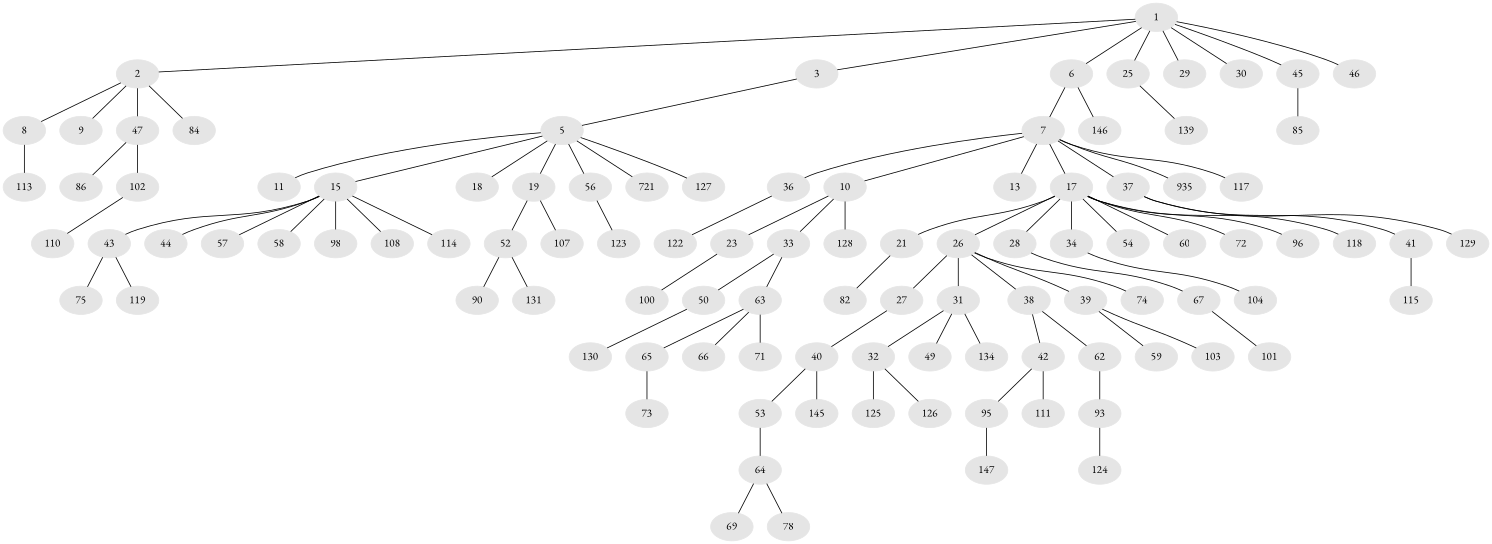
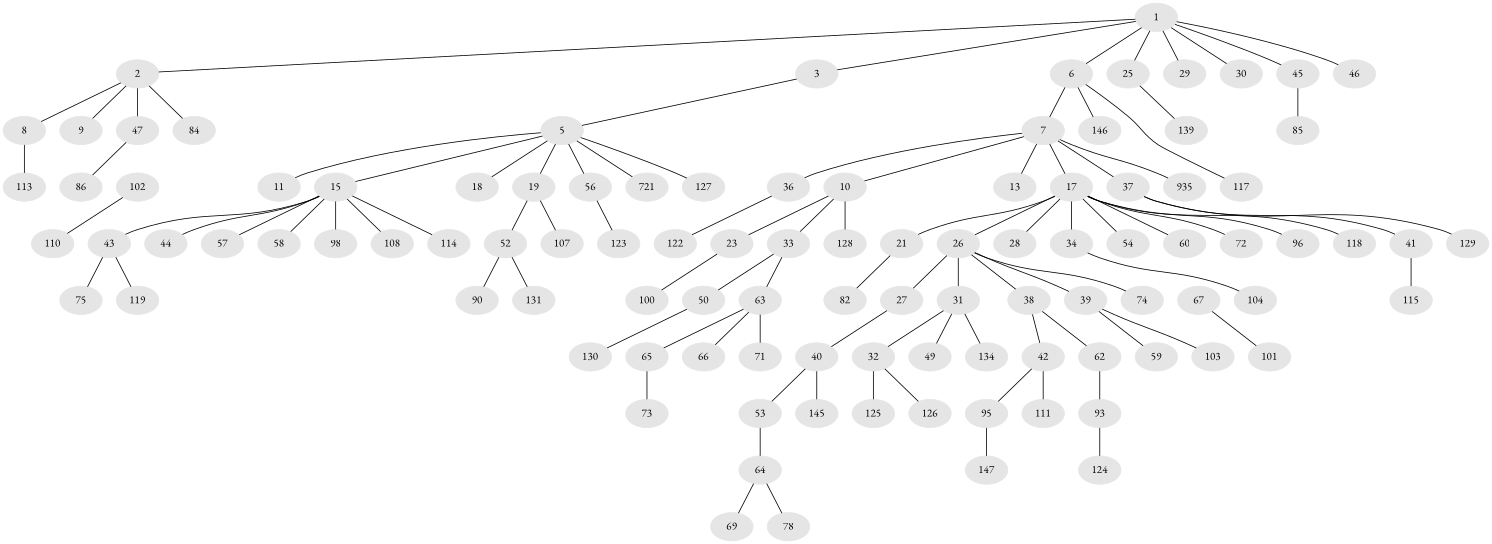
edge "47" -- "102": removed
edge "7" -- "117": now "6" -- "117"
edge "28" -- "67": removed
